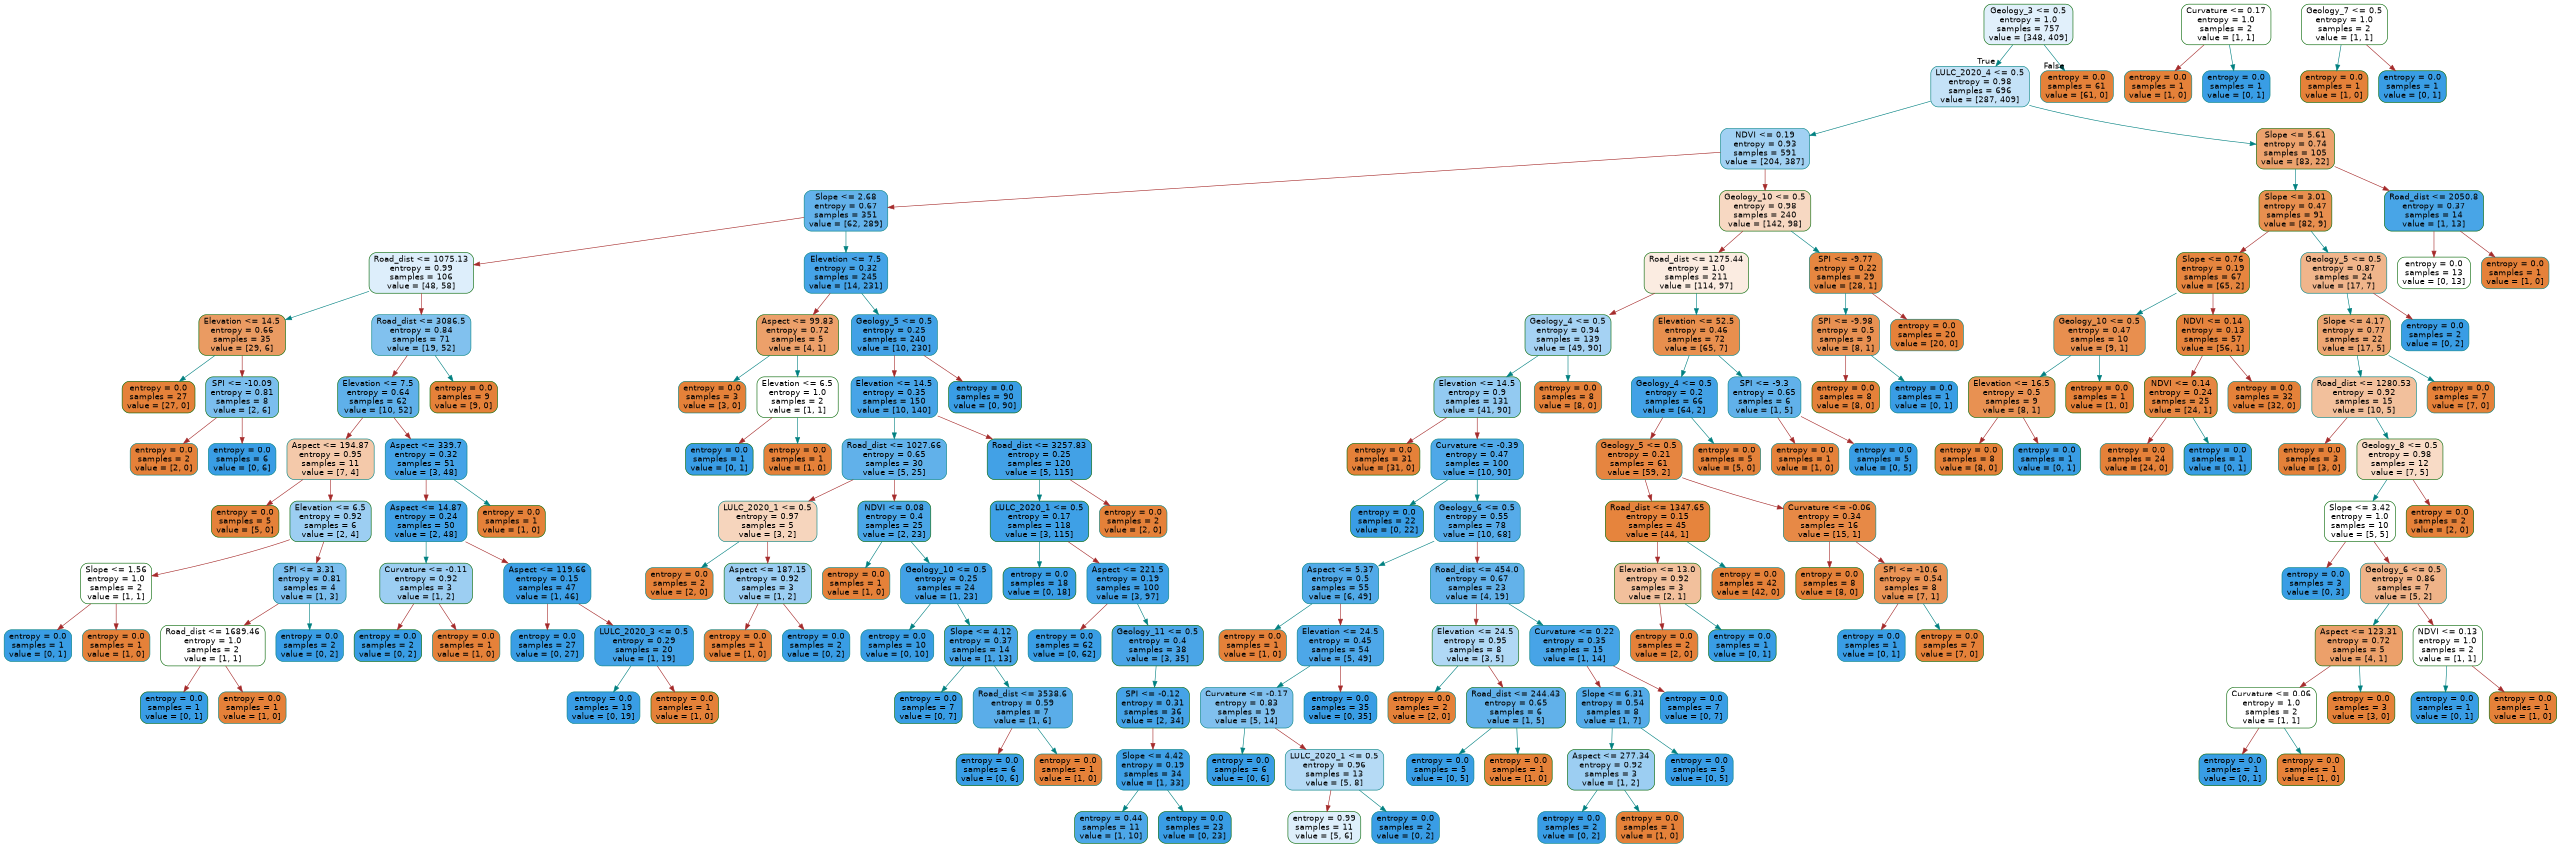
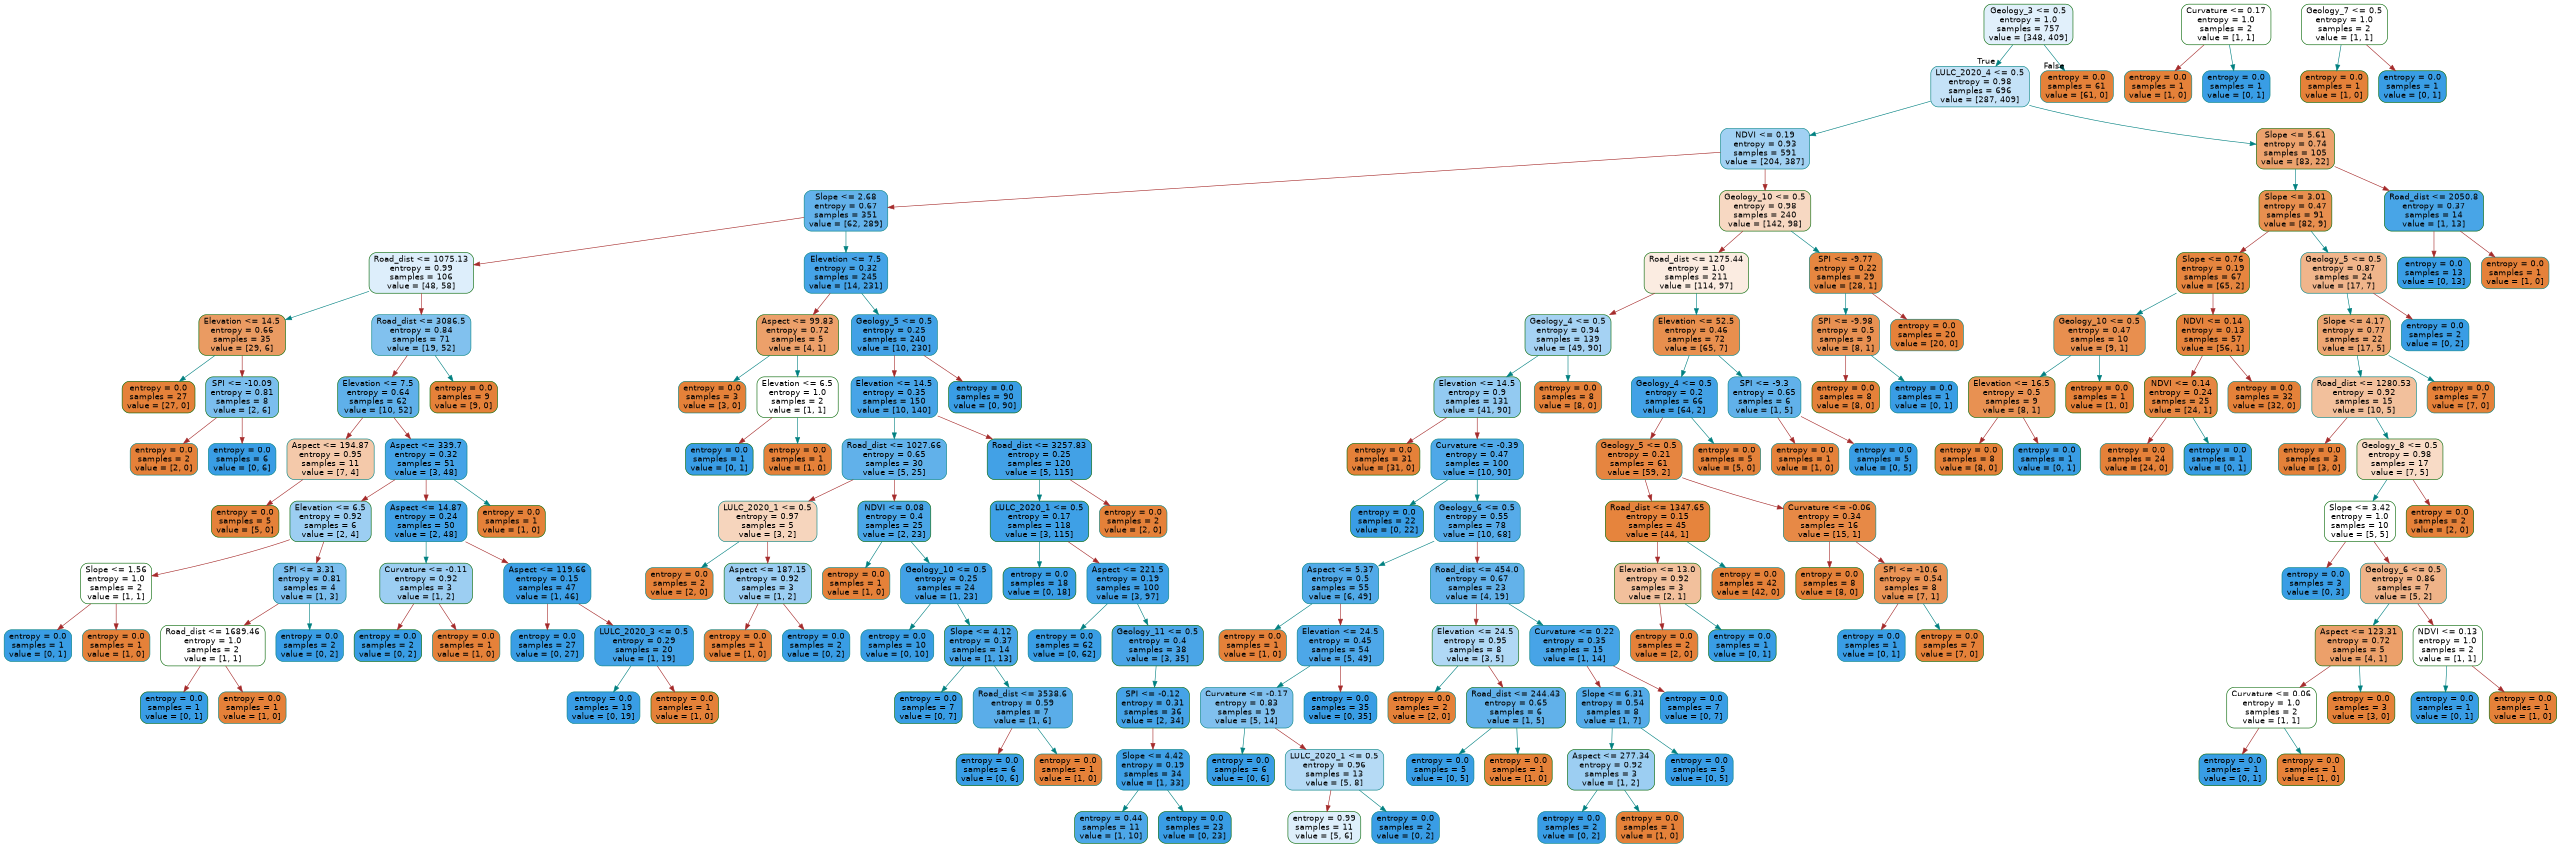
node "entropy = 0.0 samples = 13 value = [0, 13]": fillcolor #ffffff -> #399de5
node "Geology_8 <= 0.5 entropy = 0.98 samples = 12 value = [7, 5]": label "Geology_8 <= 0.5 entropy = 0.98 samples = 12 value = [7, 5]" -> "Geology_8 <= 0.5 entropy = 0.98 samples = 17 value = [7, 5]"
edge "Aspect <= 194.87 entropy = 0.95 samples = 11 value = [7, 4]" -> "Elevation <= 6.5 entropy = 0.92 samples = 6 value = [2, 4]": now "Aspect <= 339.7 entropy = 0.32 samples = 51 value = [3, 48]" -> "Elevation <= 6.5 entropy = 0.92 samples = 6 value = [2, 4]"
edge "Aspect <= 221.5 entropy = 0.19 samples = 100 value = [3, 97]" -> "entropy = 0.0 samples = 62 value = [0, 62]": color brown -> teal
